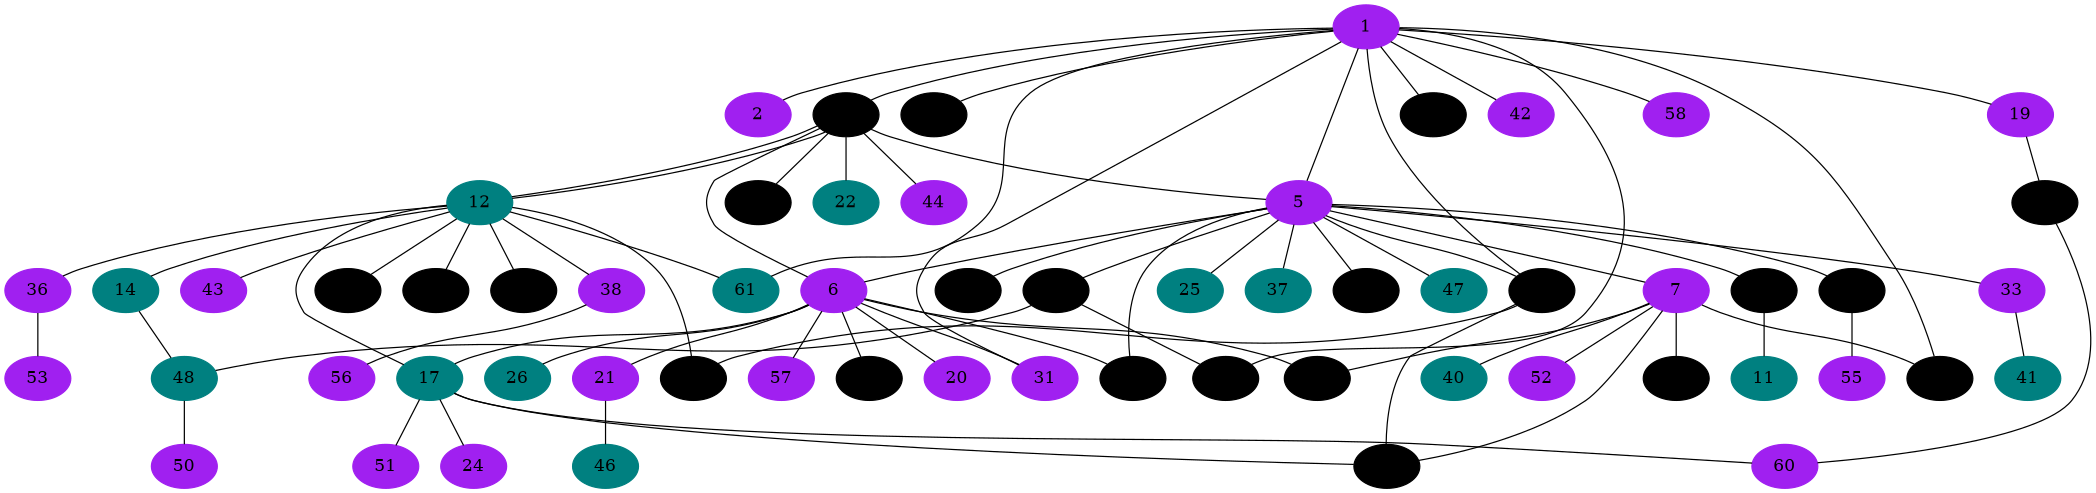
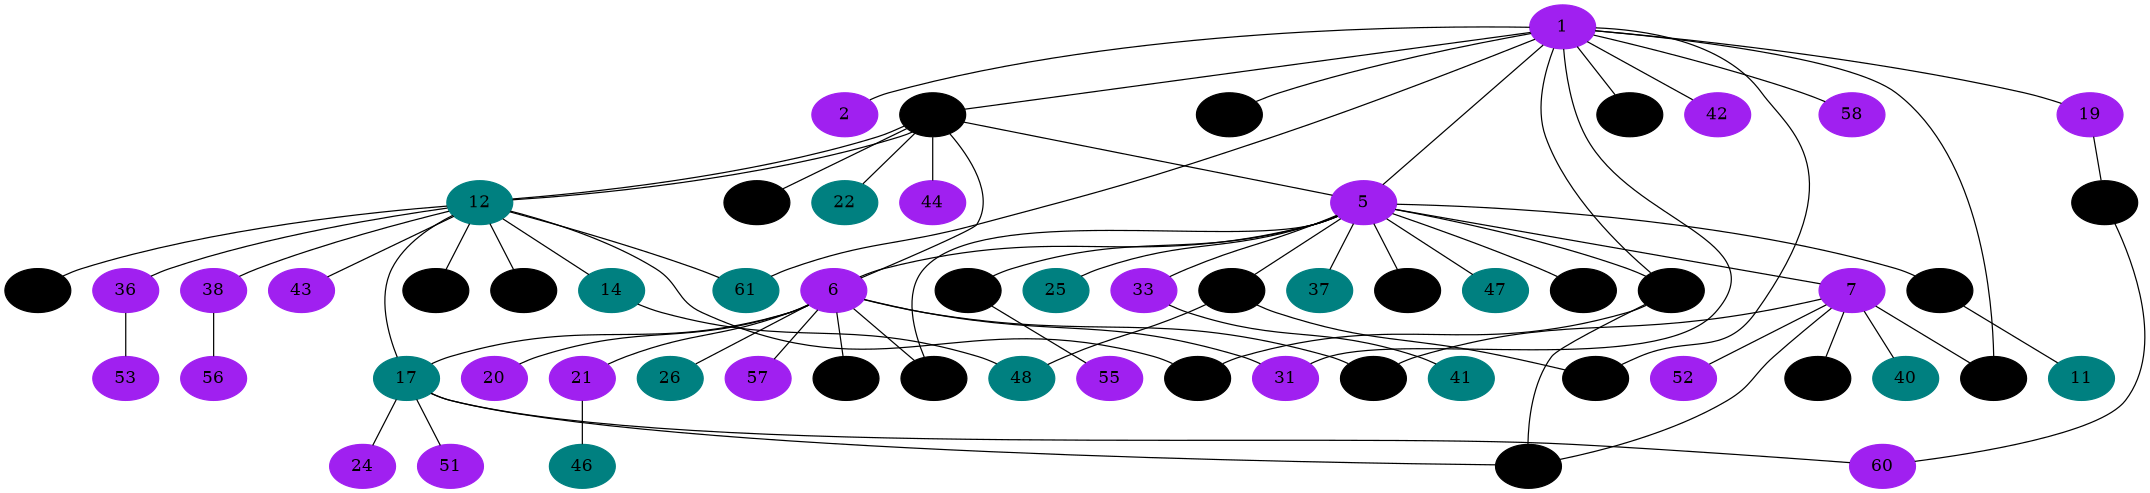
node "50": removed
